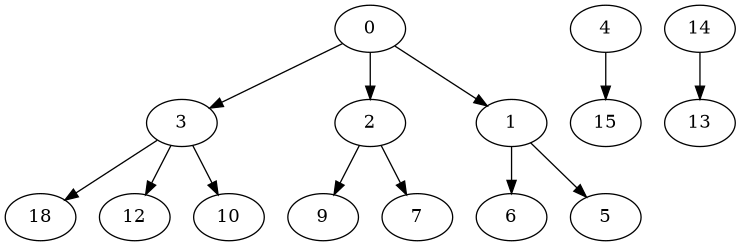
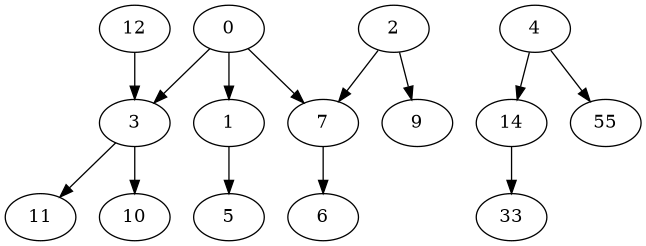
edge "0" -> "2": now "0" -> "7"
edge "4" -> "14": added
node "15": label "15" -> "55"
node "13": label "13" -> "33"
edge "3" -> "12": reversed
edge "1" -> "6": now "7" -> "6"
node "18": label "18" -> "11"
